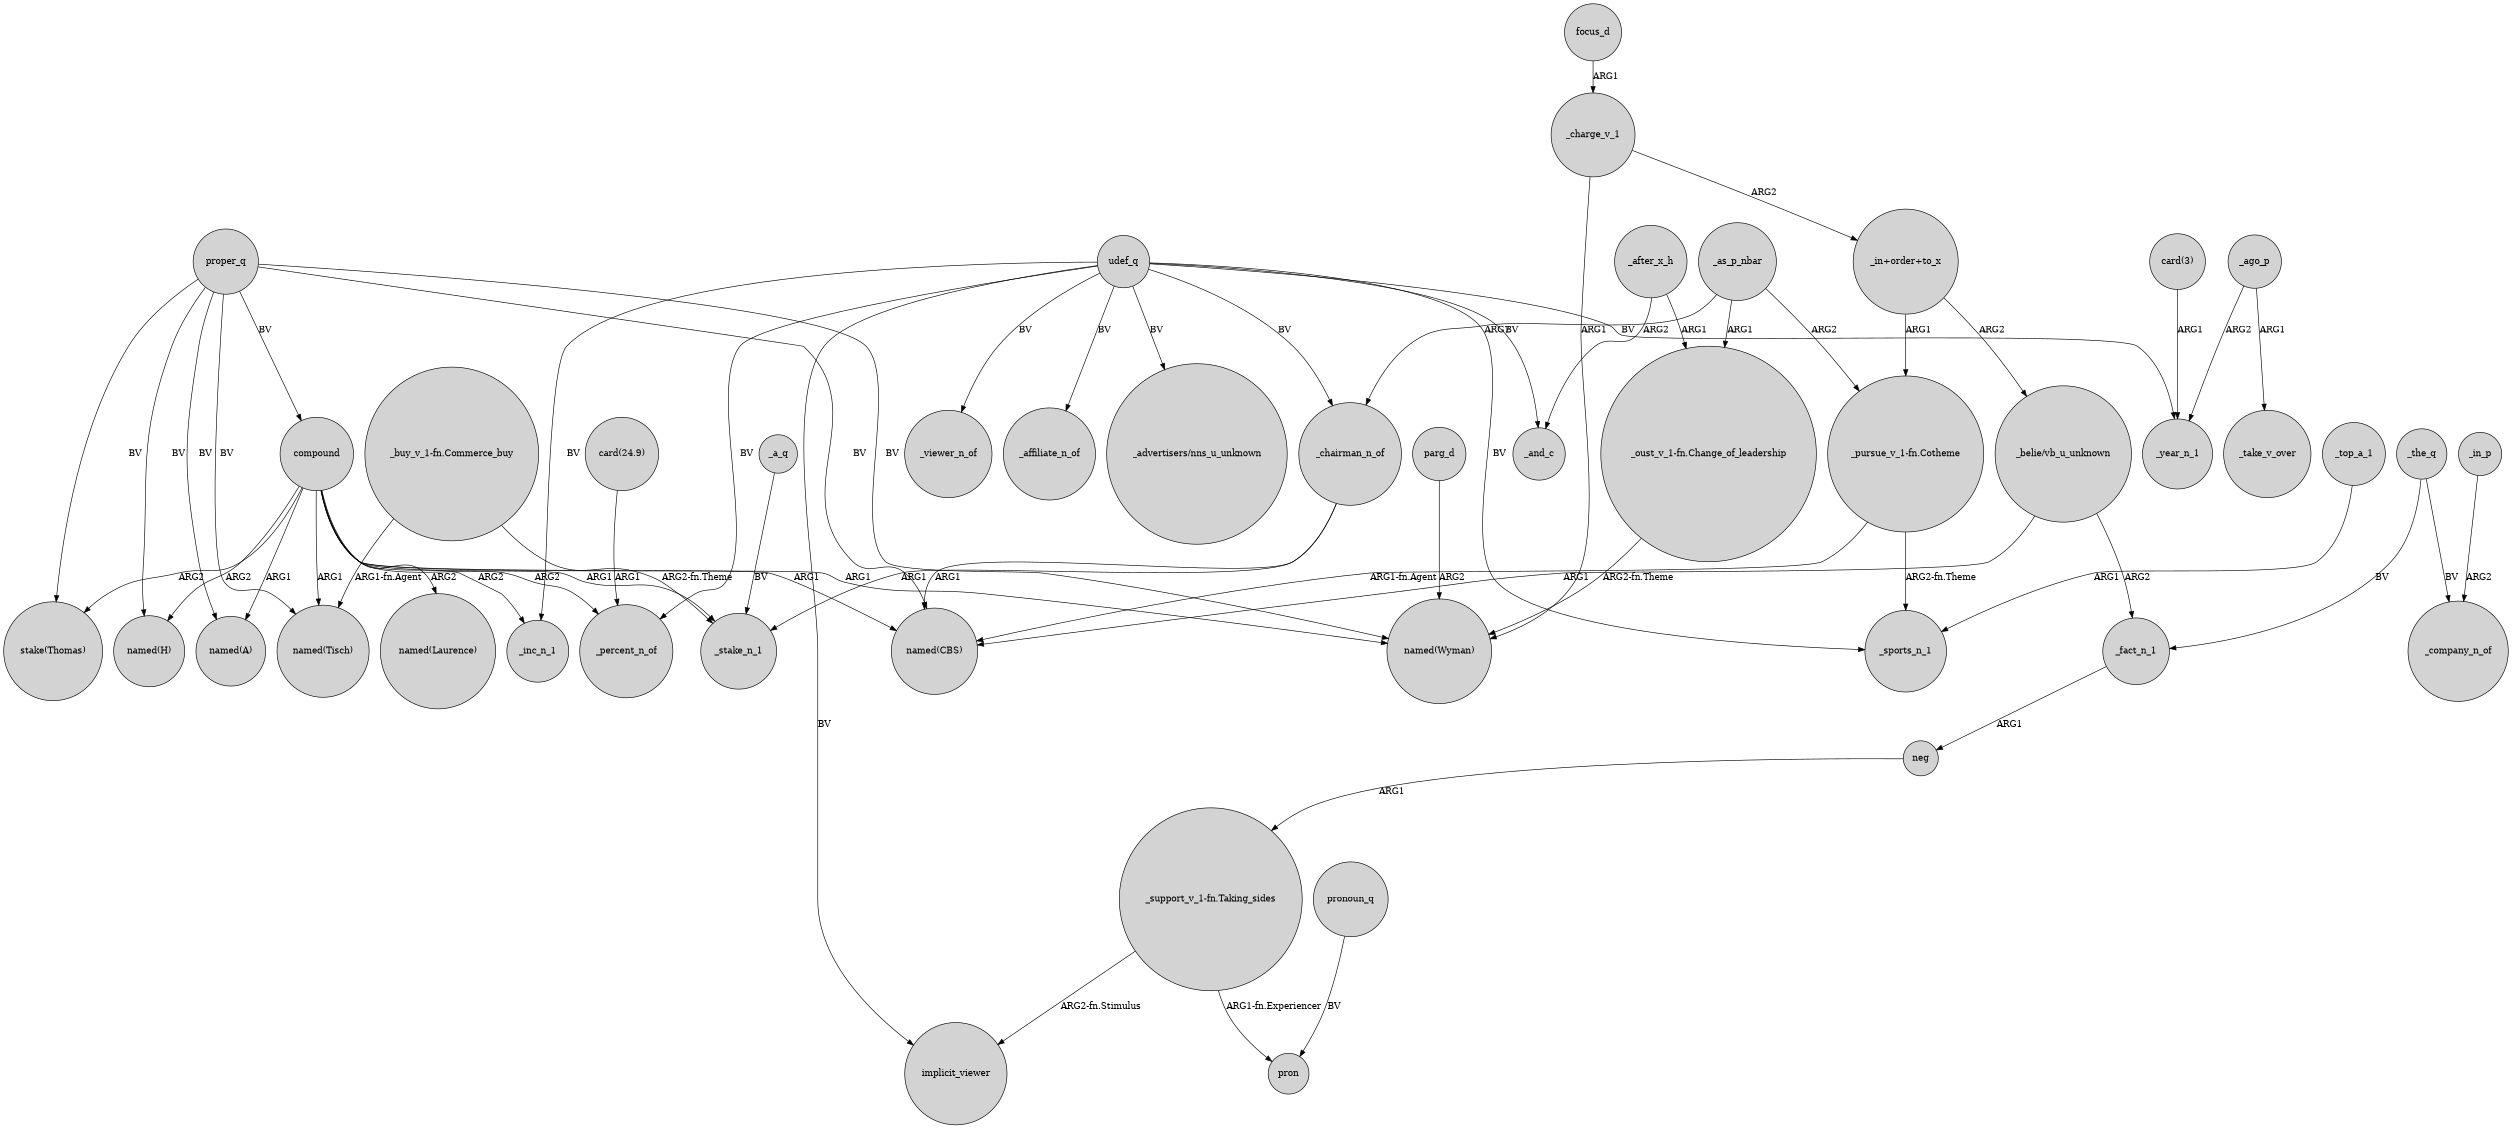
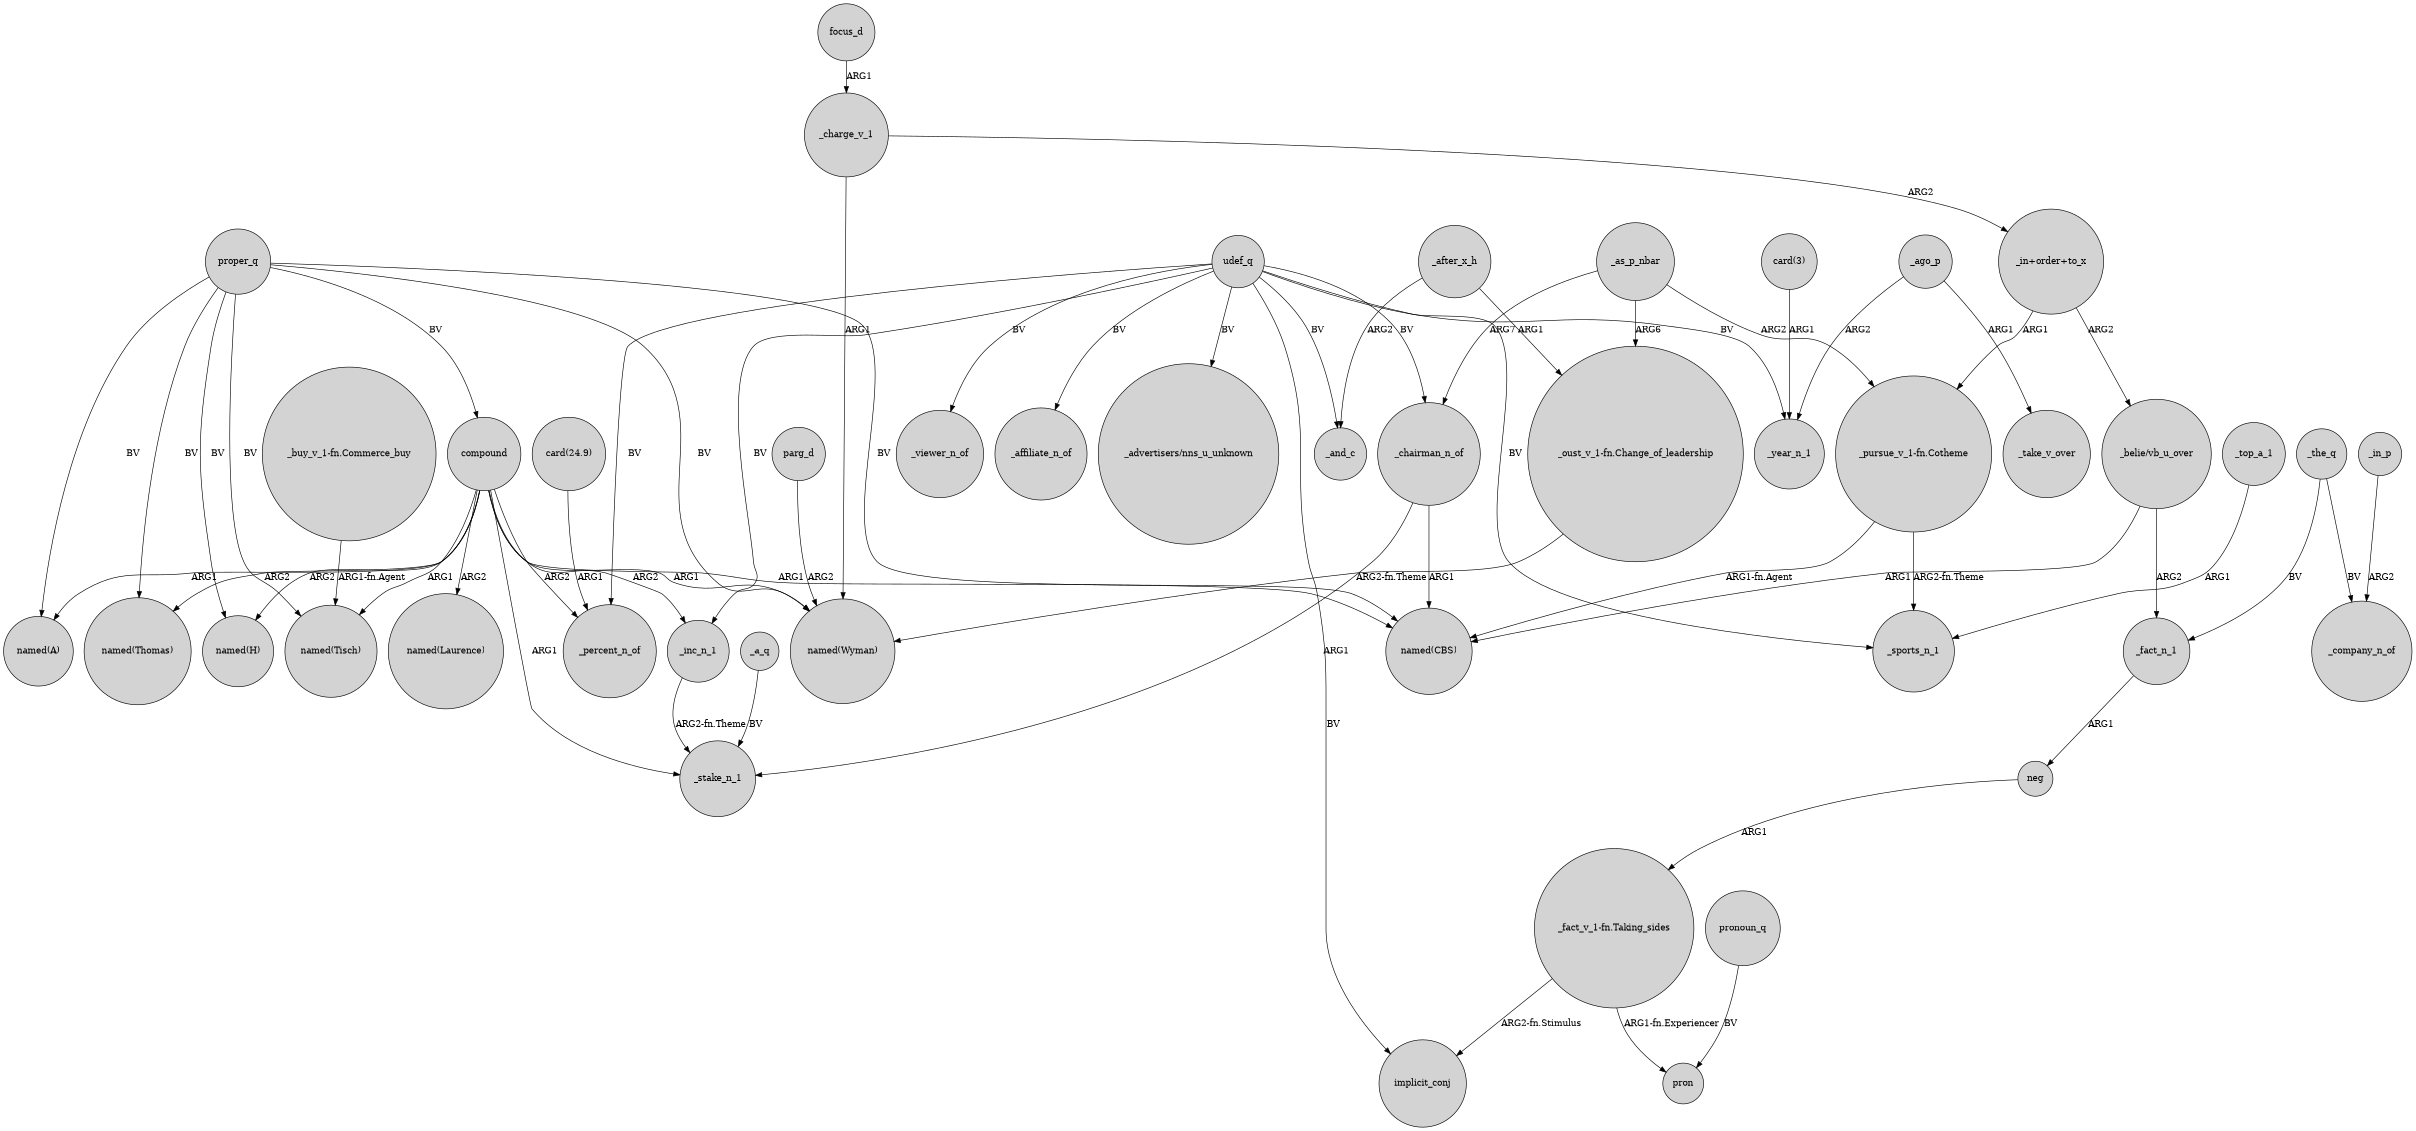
edge "_as_p_nbar" -> "_oust_v_1-fn.Change_of_leadership": label "ARG1" -> "ARG6"
node "_belie/vb_u_unknown": label "_belie/vb_u_unknown" -> "_belie/vb_u_over"
edge "_buy_v_1-fn.Commerce_buy" -> "_stake_n_1": now "_inc_n_1" -> "_stake_n_1"
node "stake(Thomas)": label "stake(Thomas)" -> "named(Thomas)"
node "_support_v_1-fn.Taking_sides": label "_support_v_1-fn.Taking_sides" -> "_fact_v_1-fn.Taking_sides"
node "implicit_viewer": label "implicit_viewer" -> "implicit_conj"
